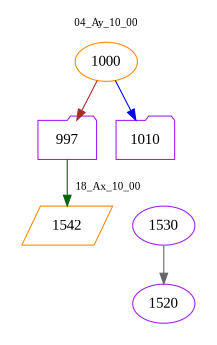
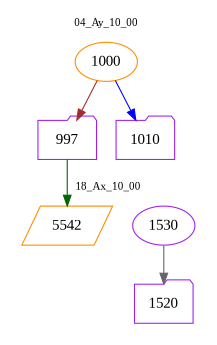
node "1542": label "1542" -> "5542"
node "1520": shape ellipse -> folder
